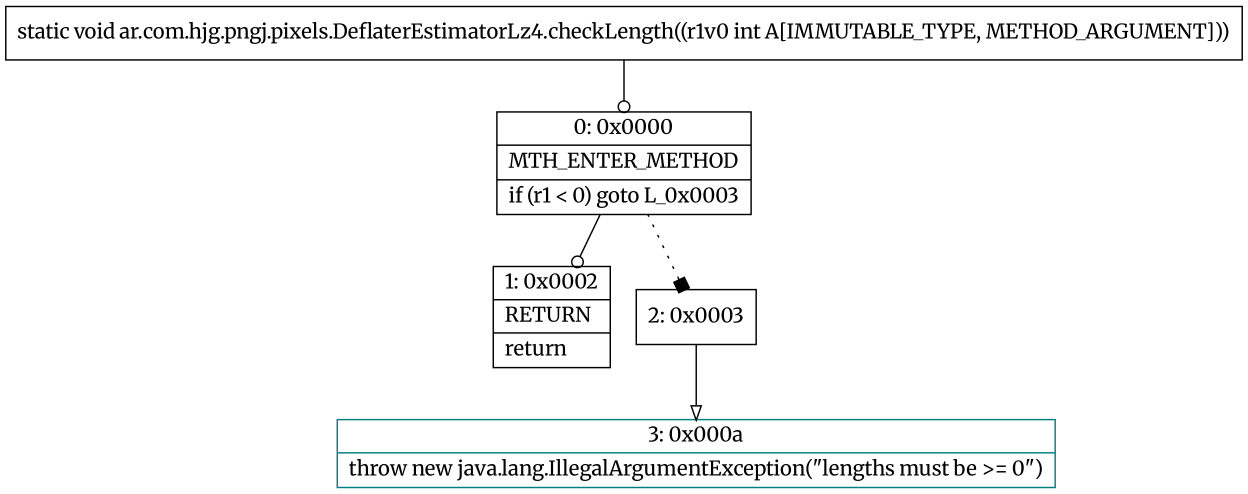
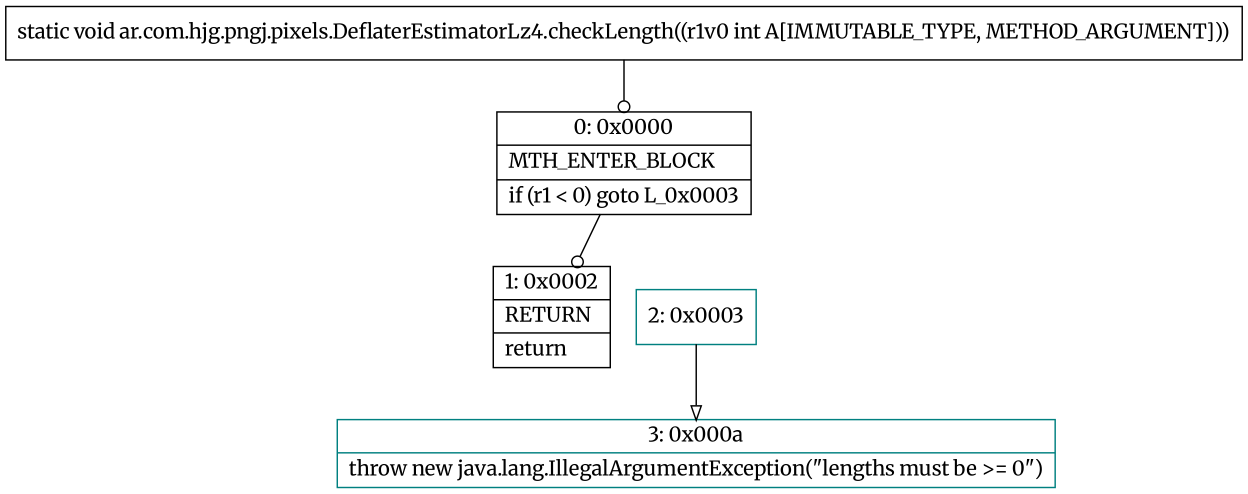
node "0: 0x0000": text "MTH_ENTER_METHOD" -> "MTH_ENTER_BLOCK"
edge "0: 0x0000" -> "2: 0x0003": removed
node "2: 0x0003": color black -> teal
